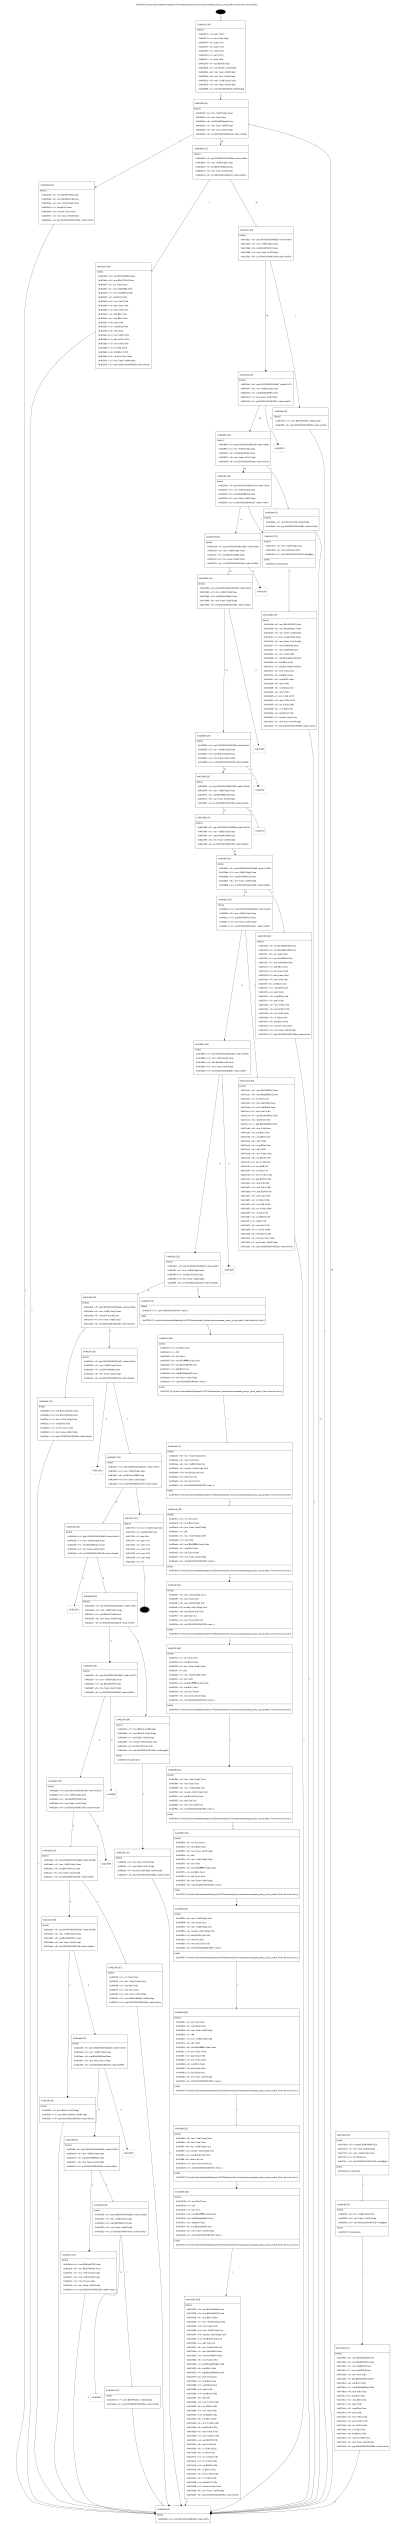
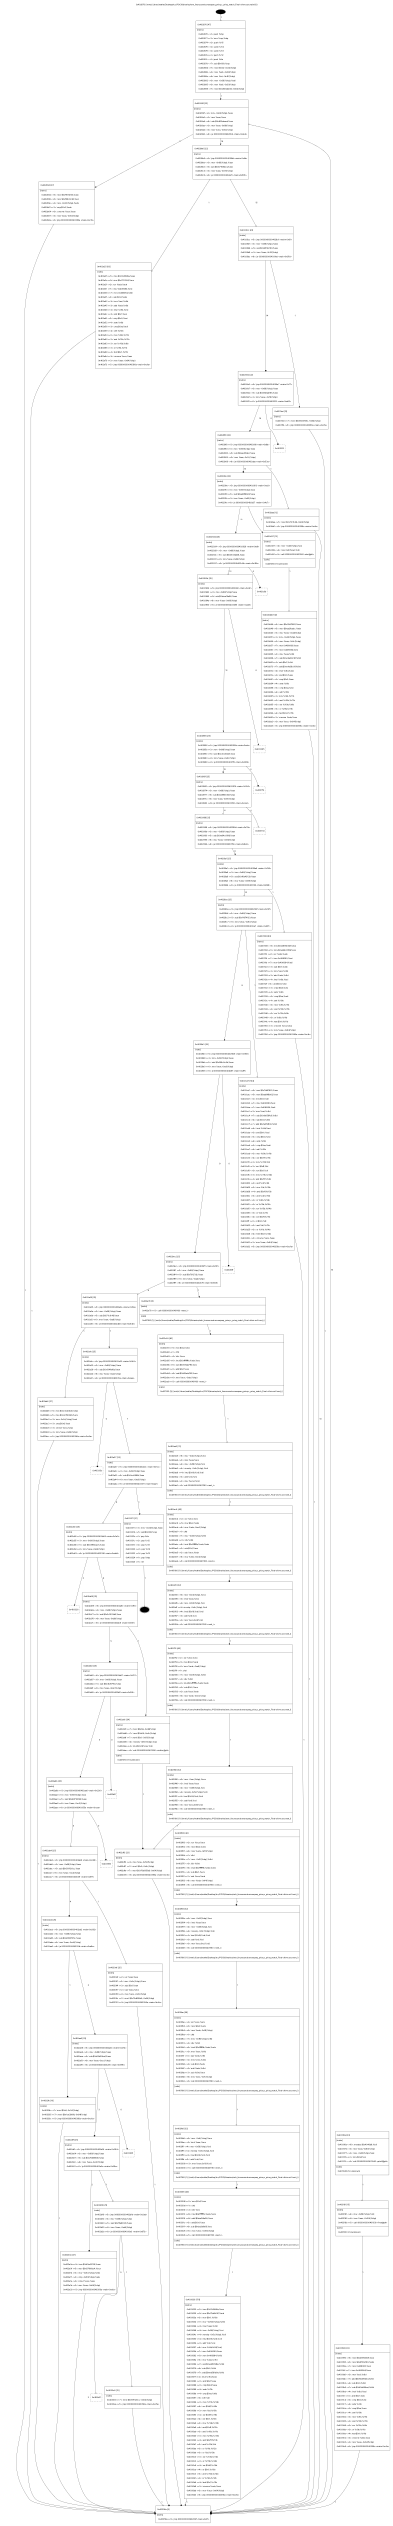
edge "0x402f40 [32]" -> "0x402f60 [46]": now "0x402f40 [32]" -> "0x402df3 [23]"
